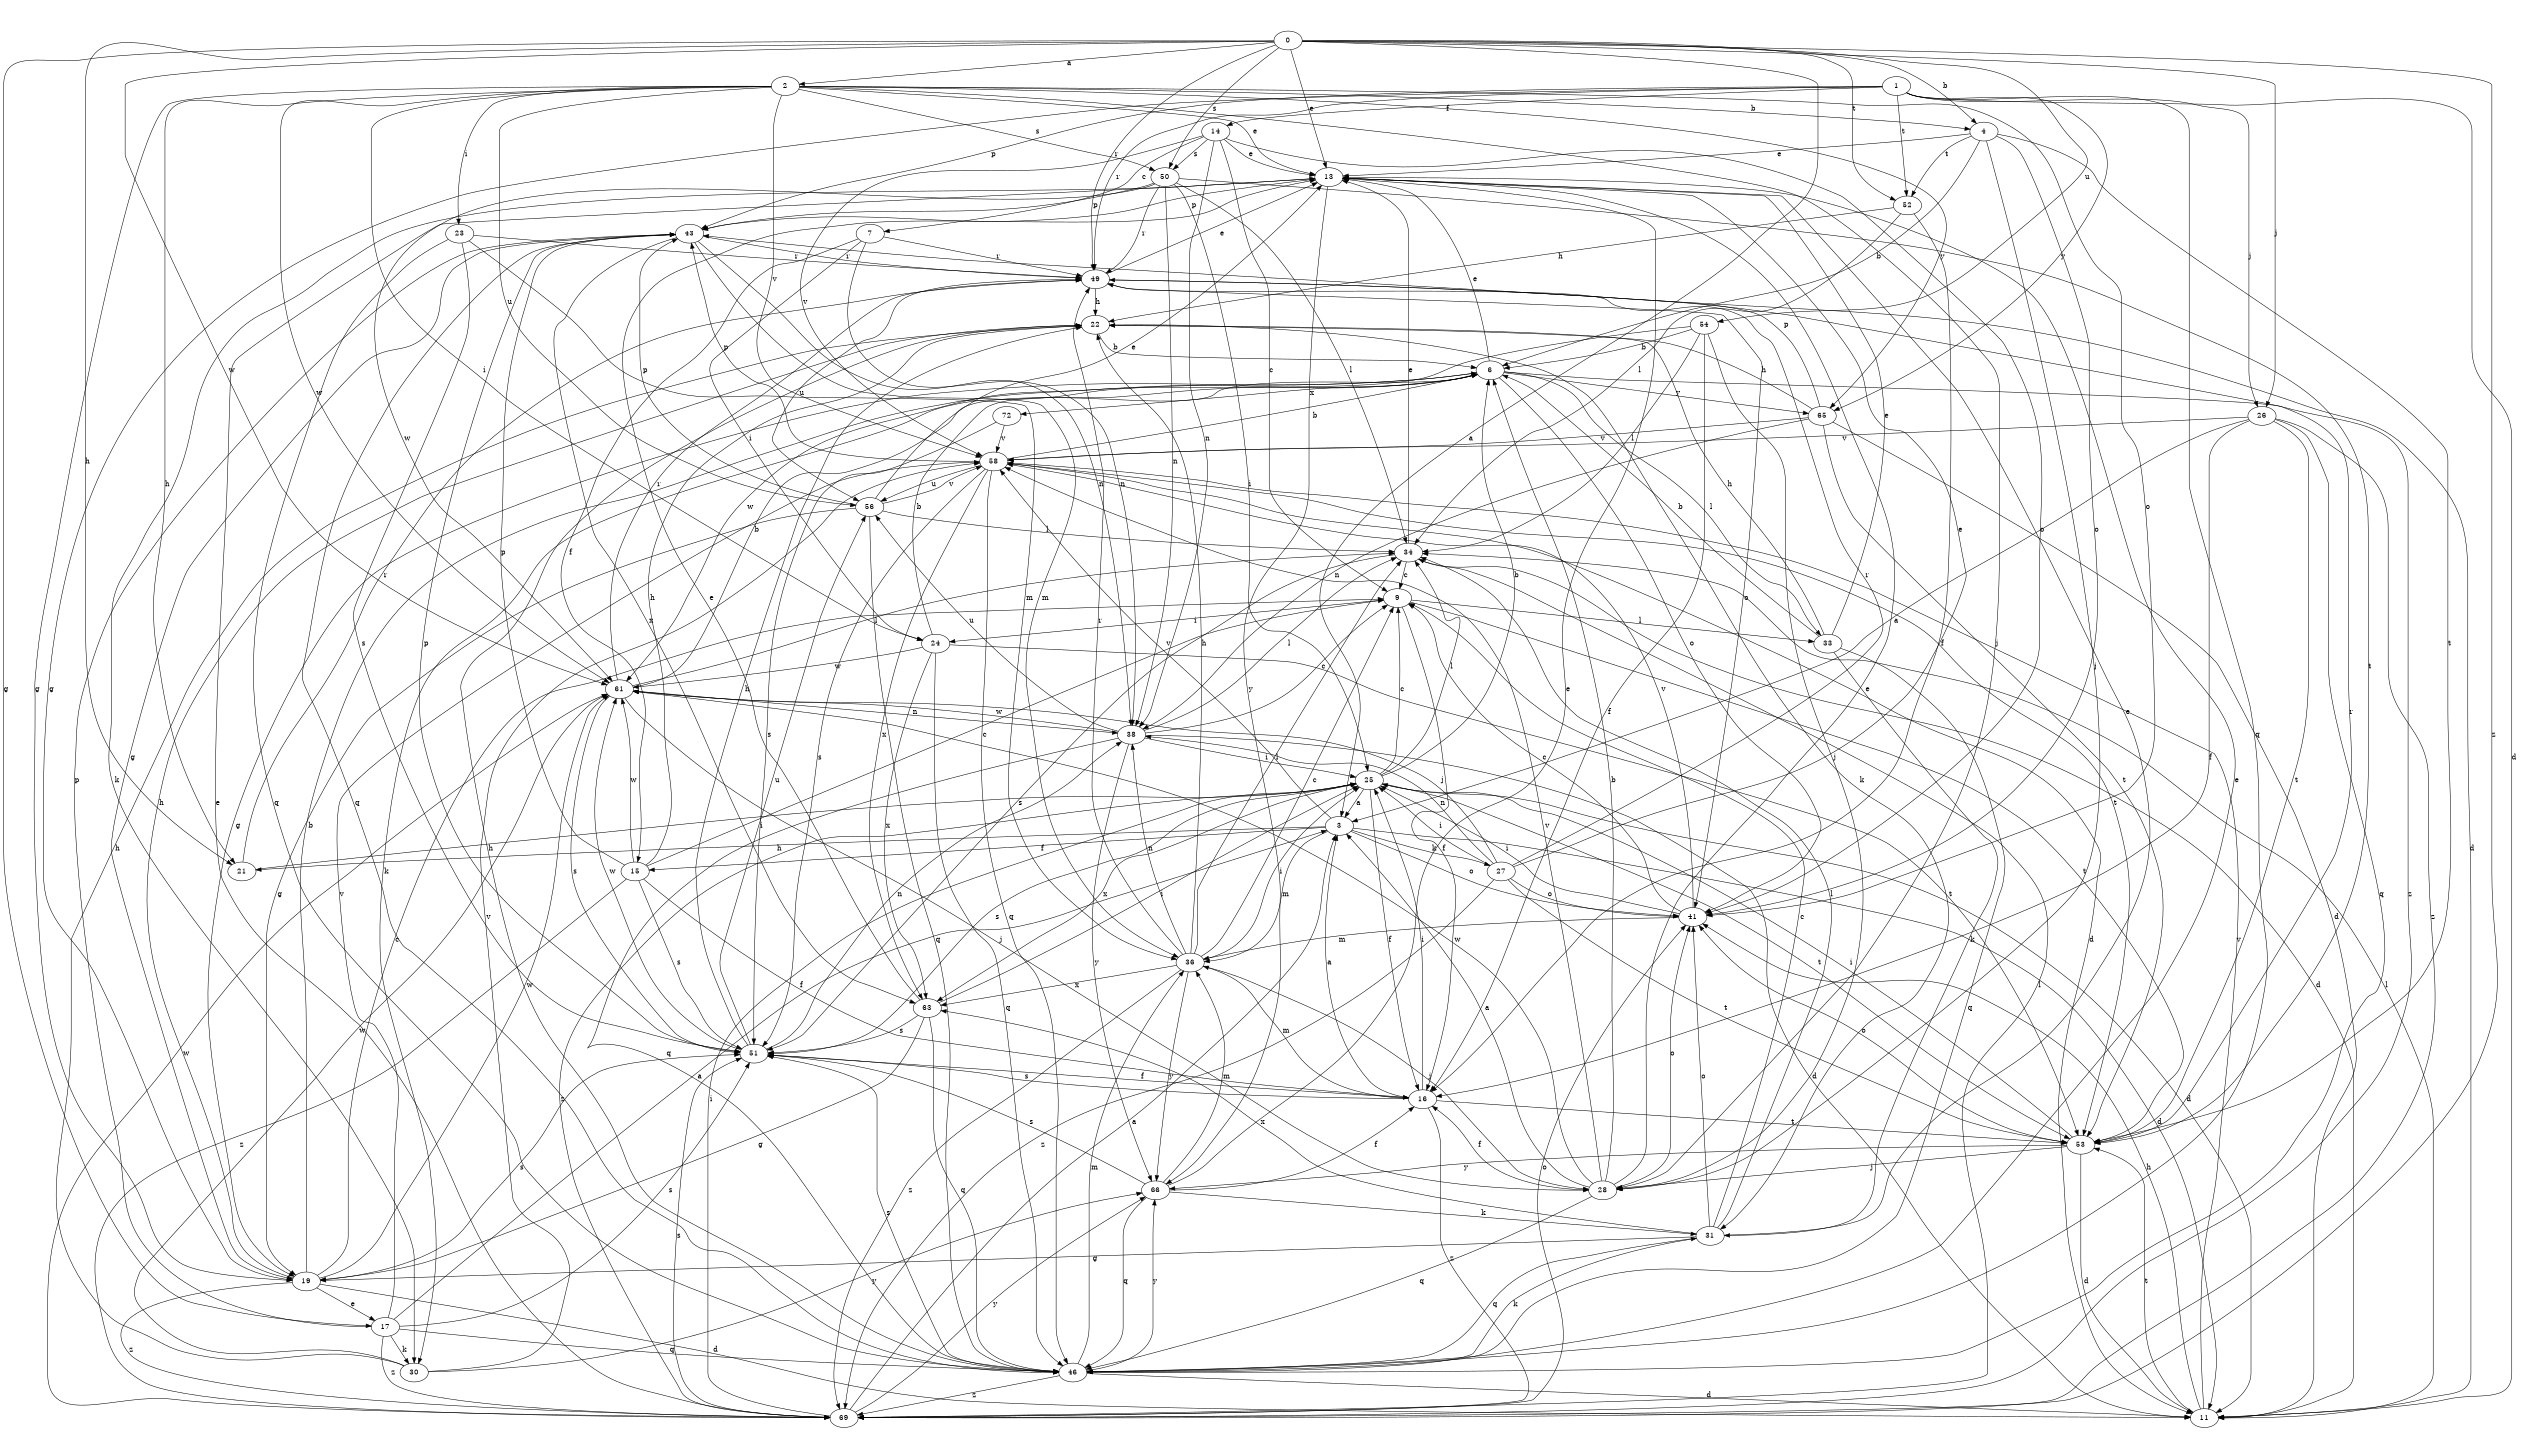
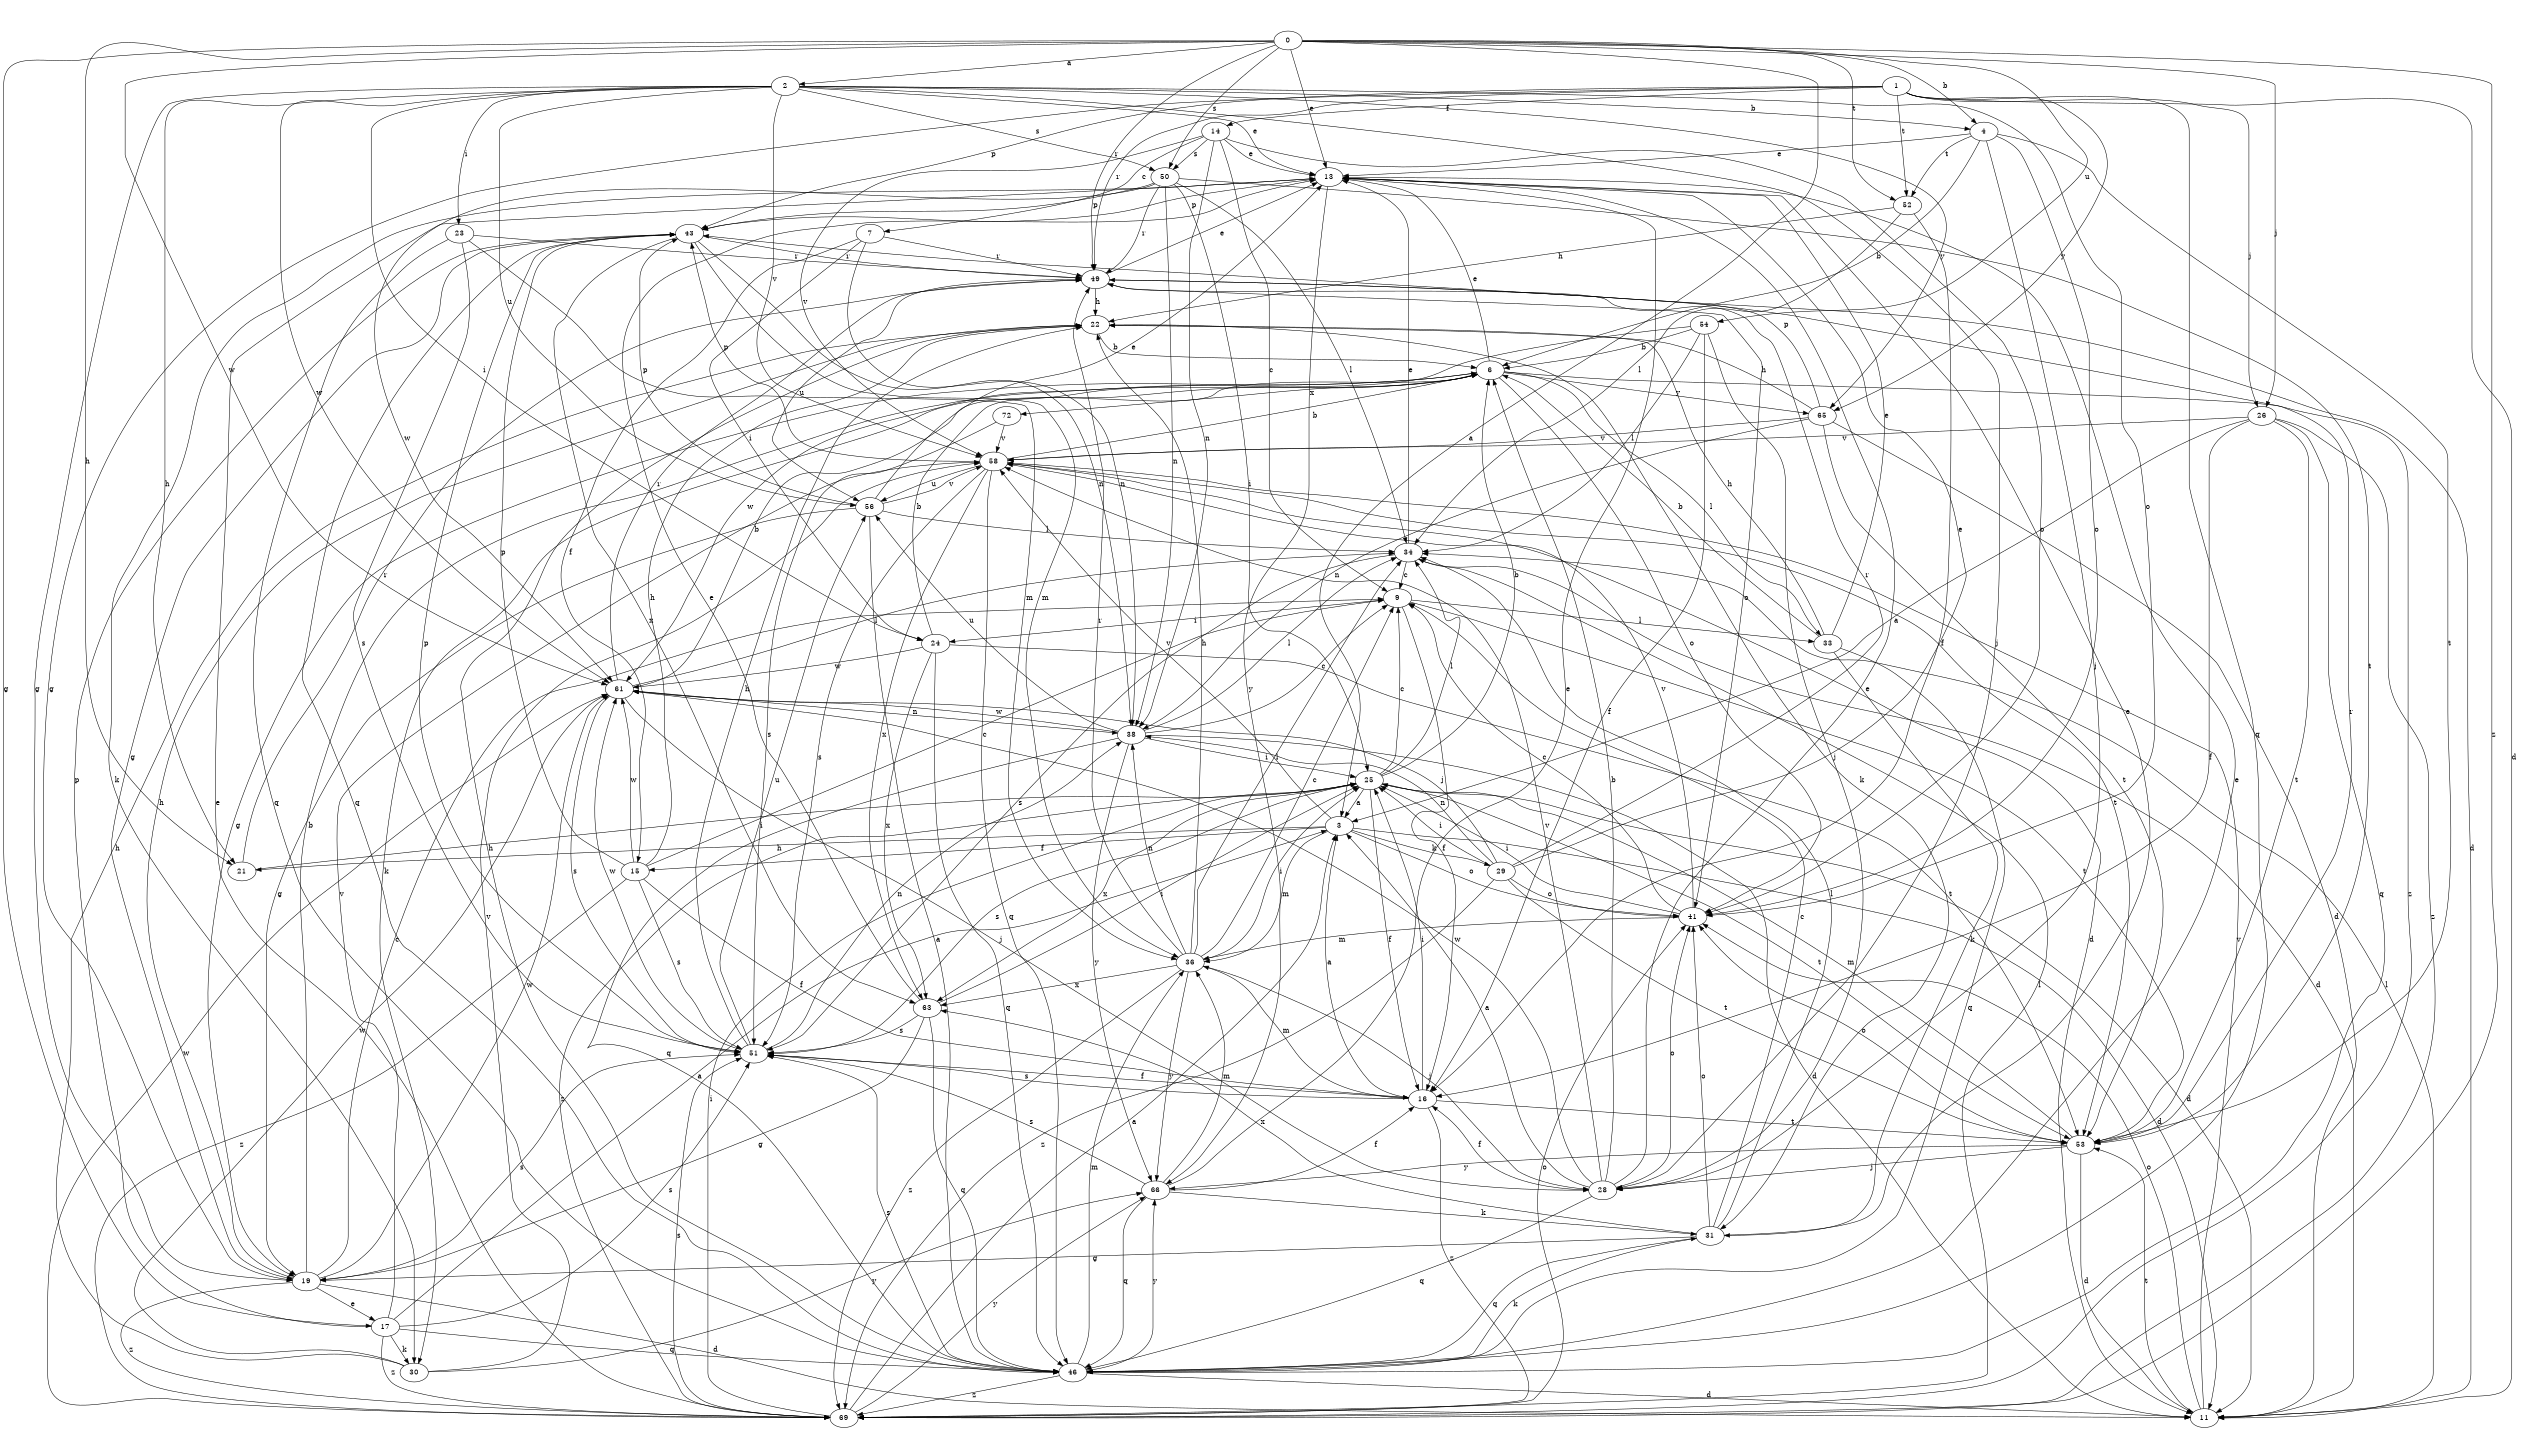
node "27": label "27" -> "29"
edge "56" -> "46": label "q" -> "a"
edge "53" -> "25": label "i" -> "m"
edge "11" -> "41": label "h" -> "o"
